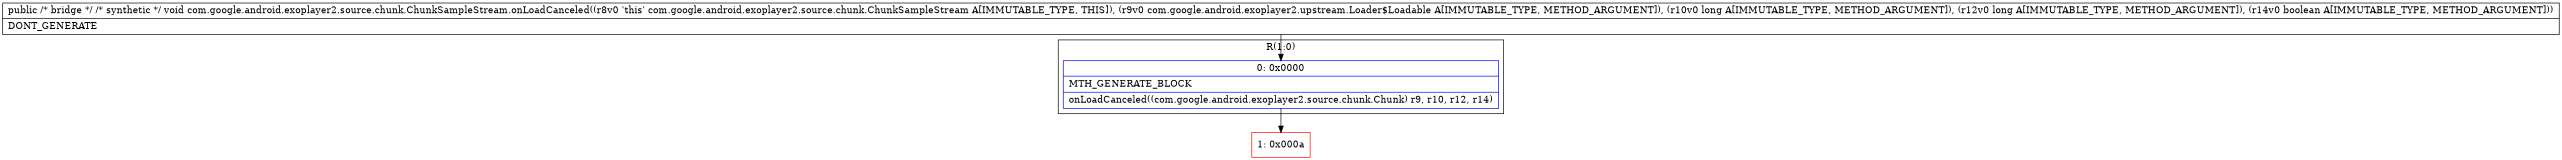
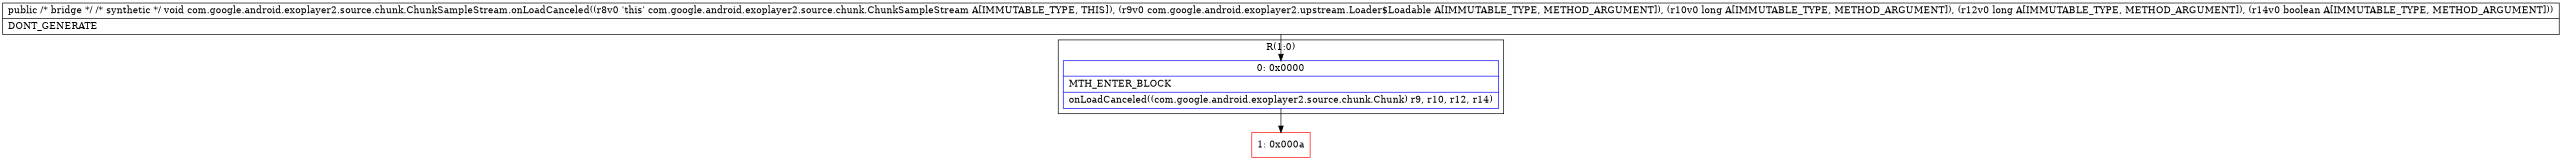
node "0: 0x0000": text "MTH_GENERATE_BLOCK" -> "MTH_ENTER_BLOCK"
